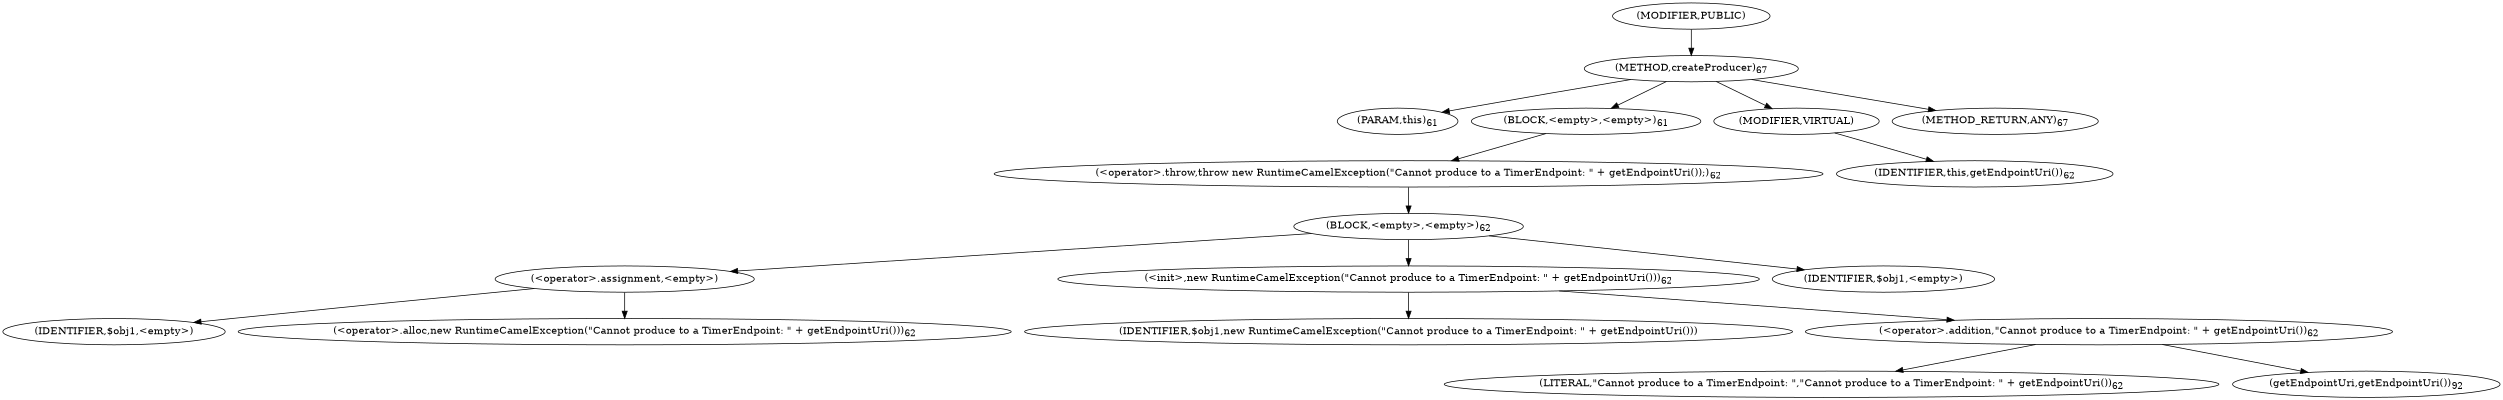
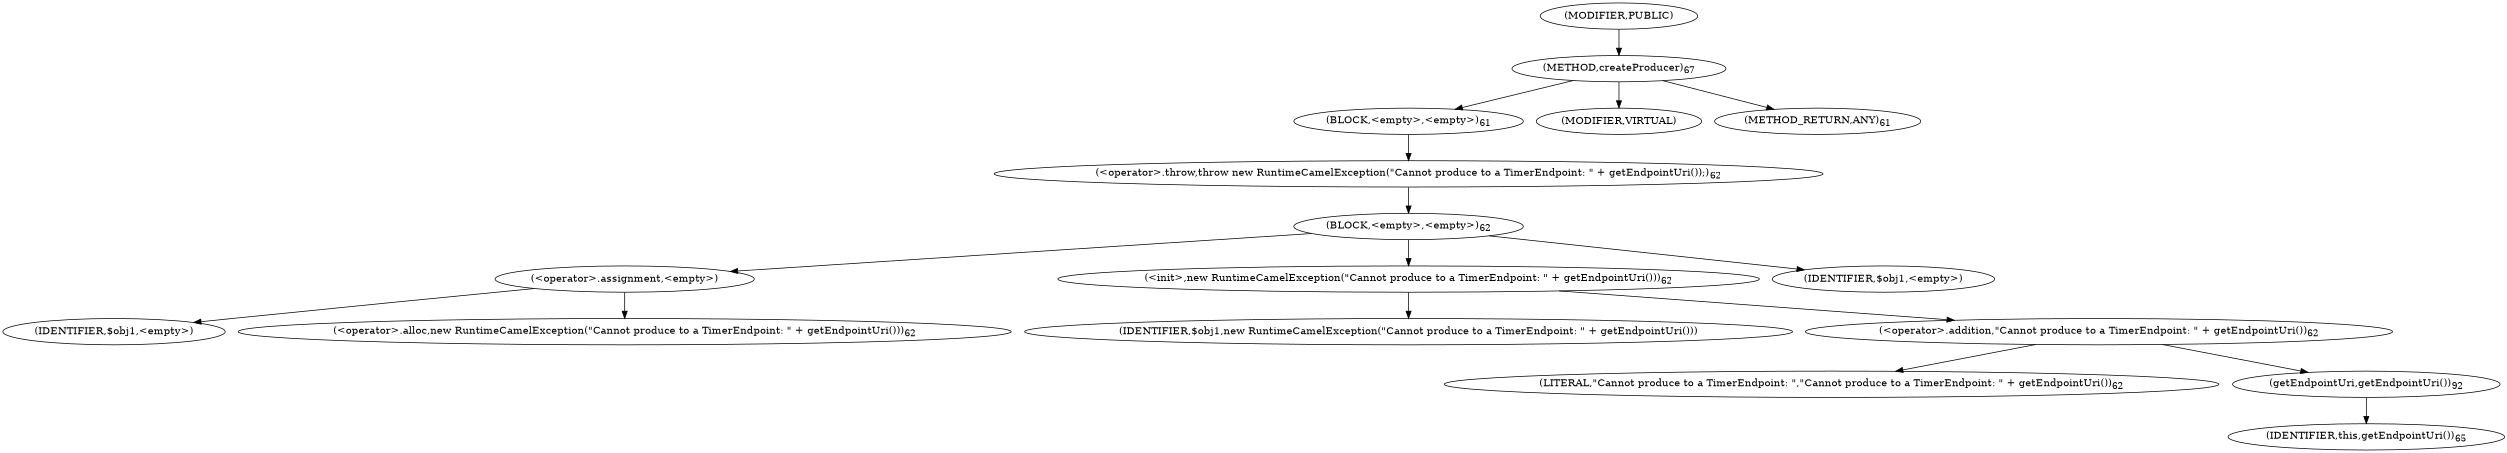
node "(METHOD_RETURN,ANY)": text "67" -> "61"
node "(PARAM,this)": removed
edge "(MODIFIER,VIRTUAL)" -> "(IDENTIFIER,this,getEndpointUri())": now "(getEndpointUri,getEndpointUri())" -> "(IDENTIFIER,this,getEndpointUri())"
node "(IDENTIFIER,this,getEndpointUri())": text "62" -> "65"
